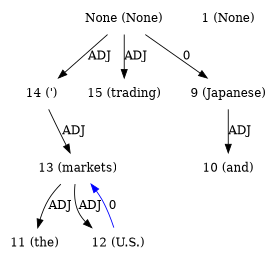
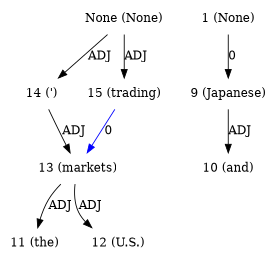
edge "None (None)" -> "9 (Japanese)": now "1 (None)" -> "9 (Japanese)"
edge "12 (U.S.)" -> "13 (markets)": now "15 (trading)" -> "13 (markets)"
